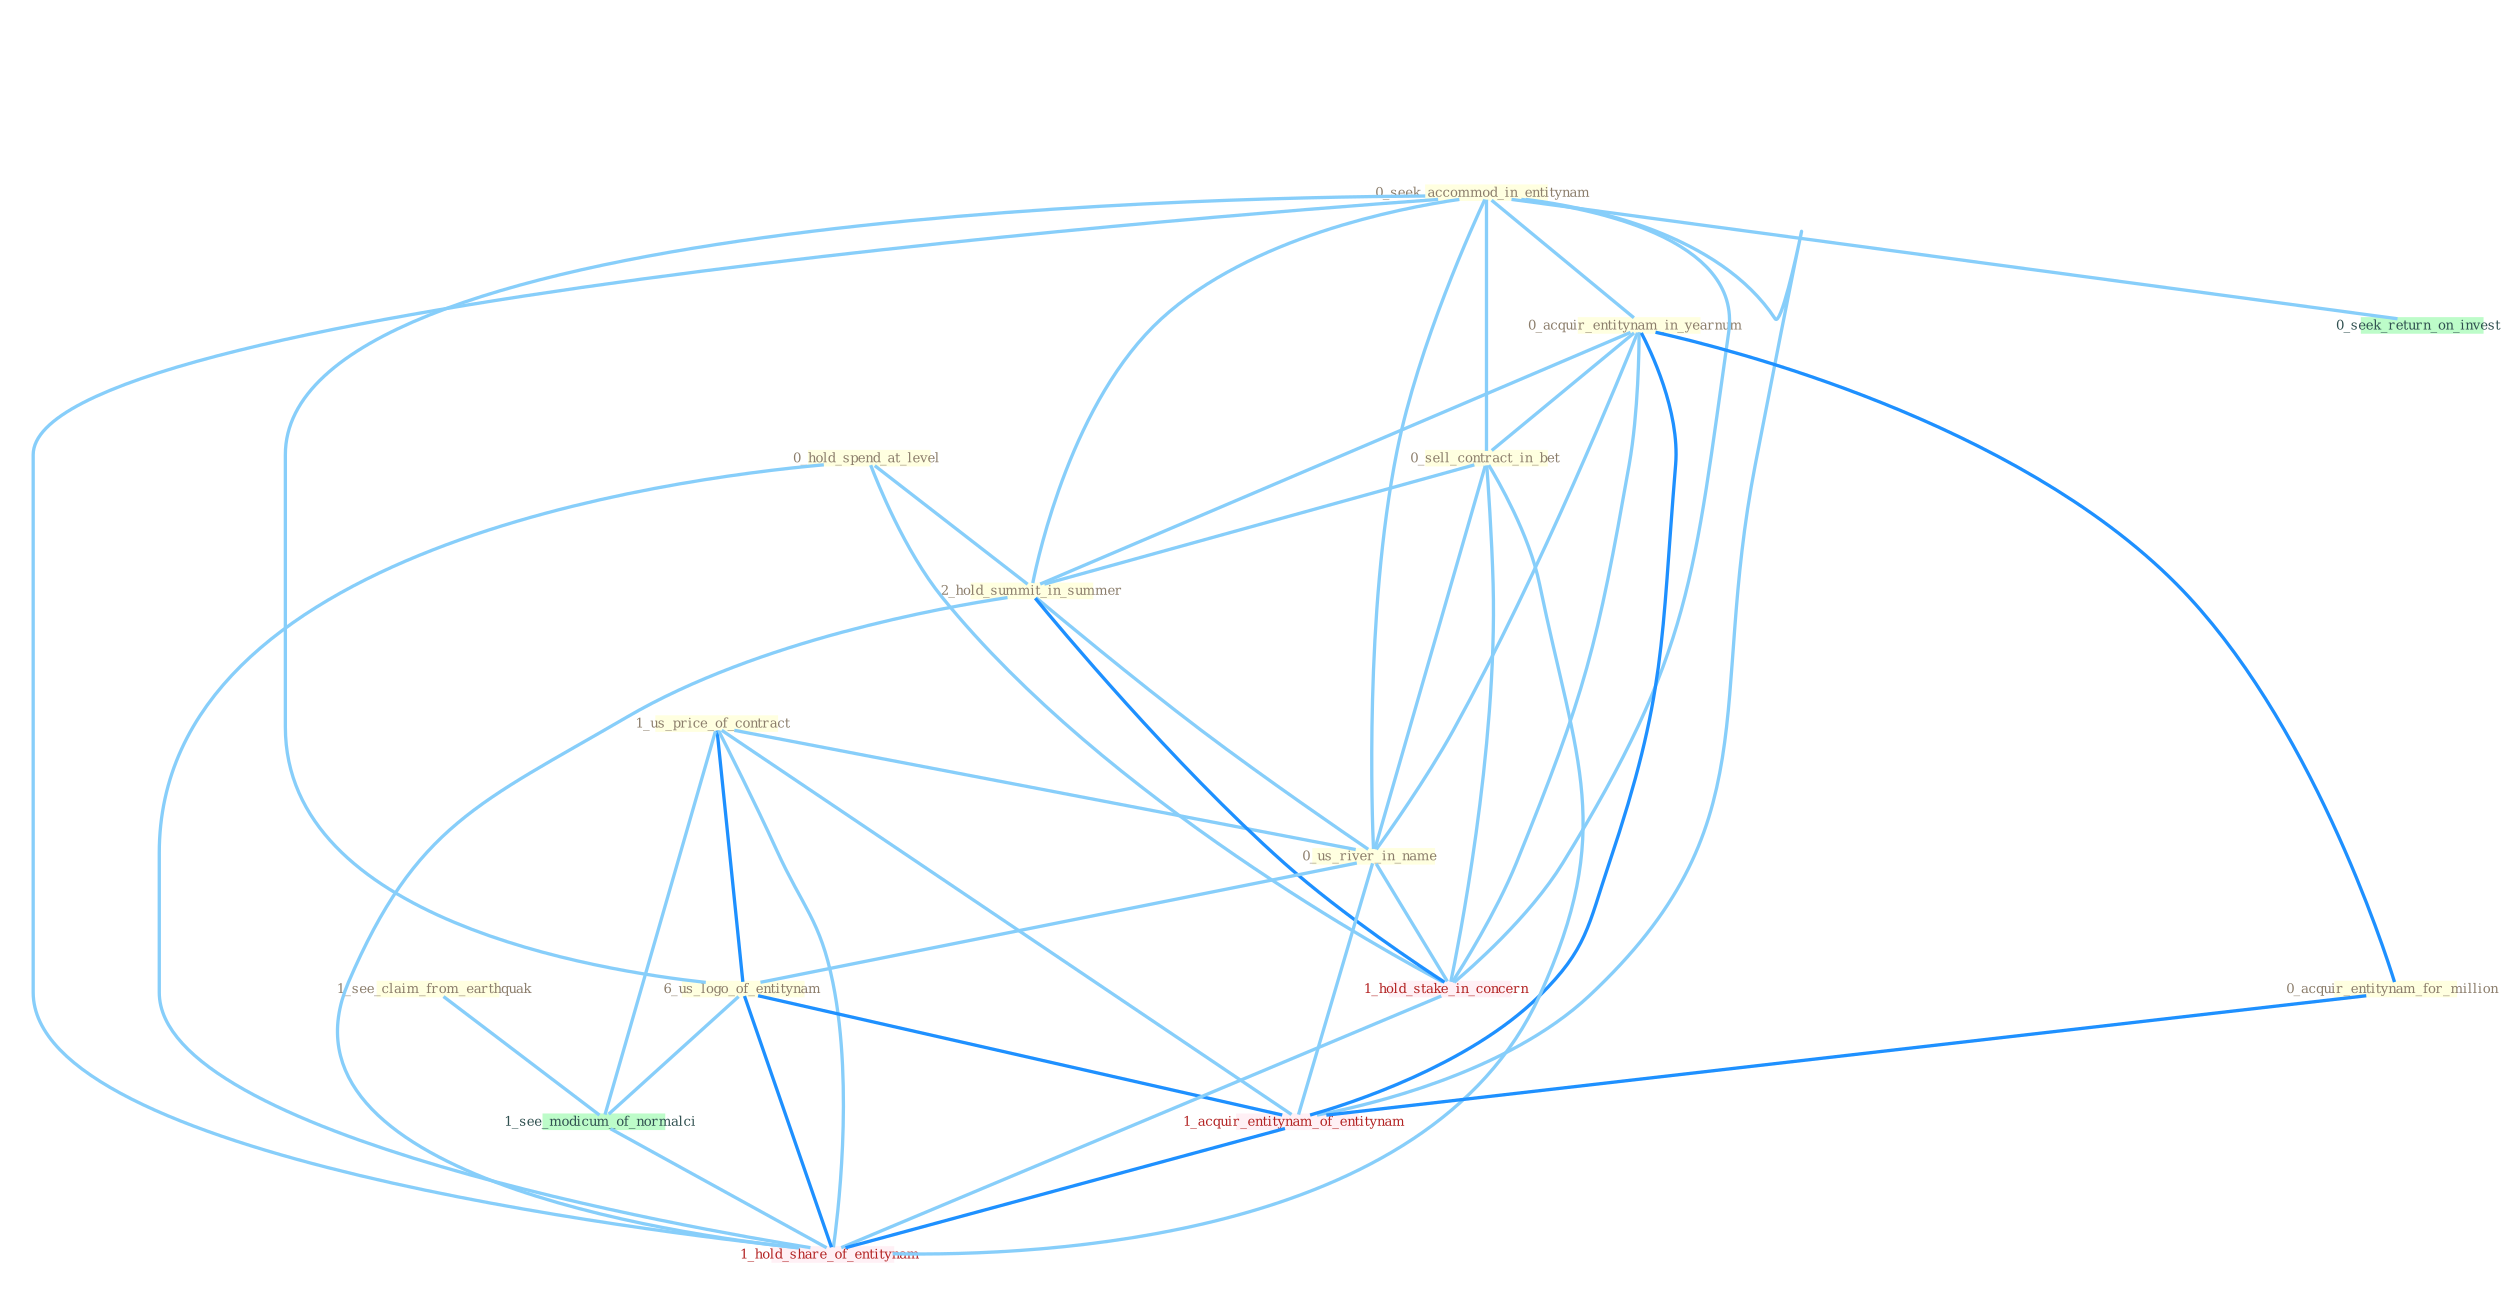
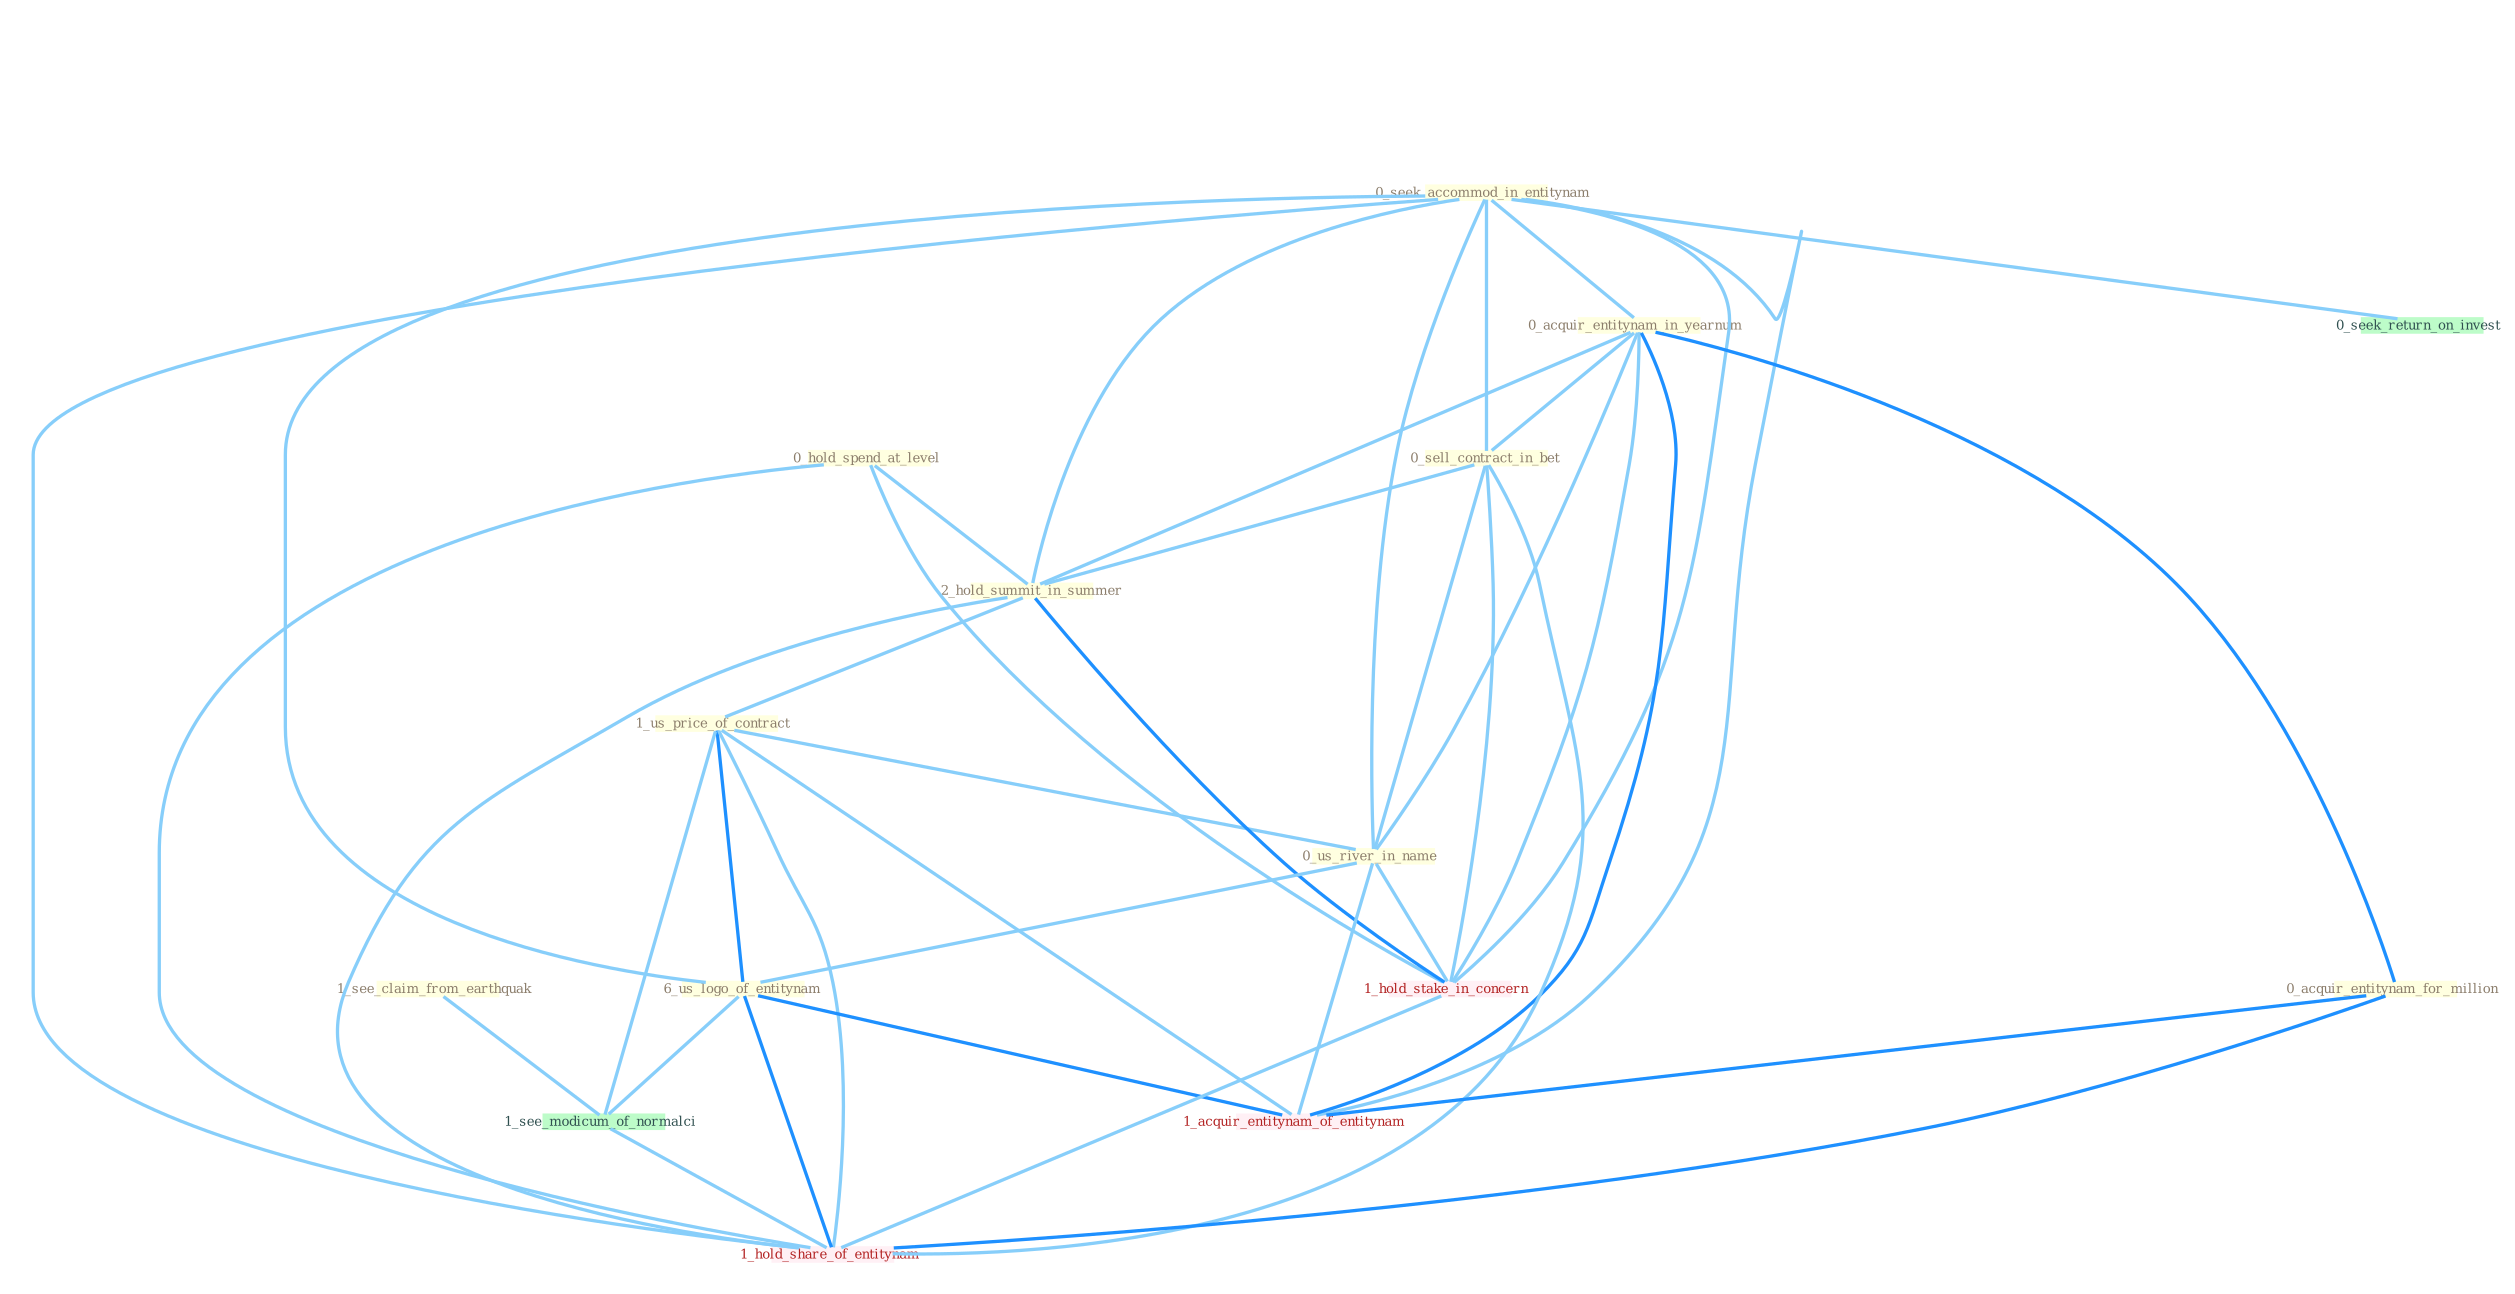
edge "2_hold_summit_in_summer" -- "0_us_river_in_name": now "2_hold_summit_in_summer" -- "1_us_price_of_contract"
edge "1_acquir_entitynam_of_entitynam" -- "1_hold_share_of_entitynam": now "0_acquir_entitynam_for_million" -- "1_hold_share_of_entitynam"
